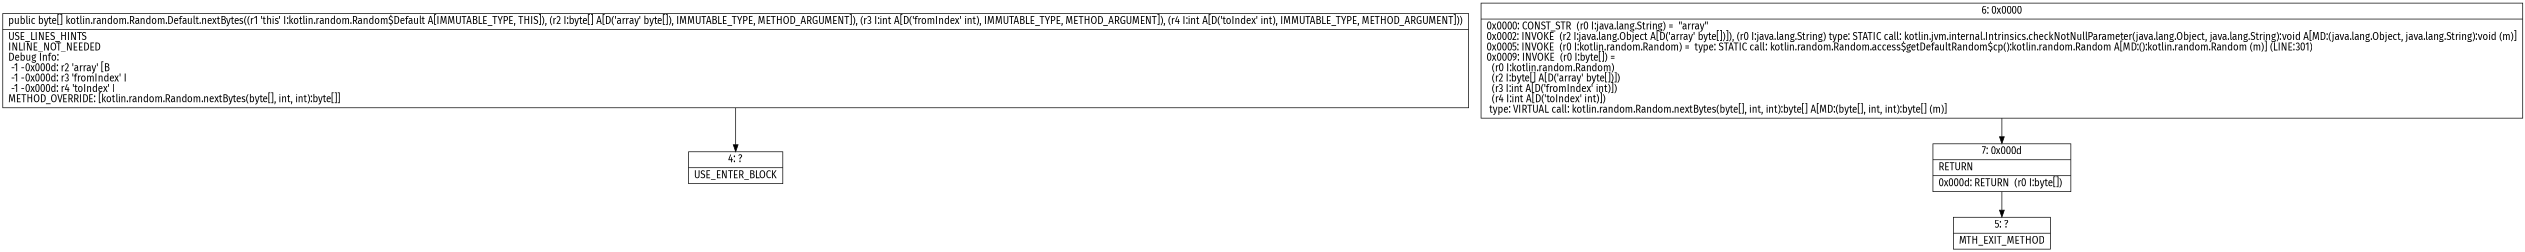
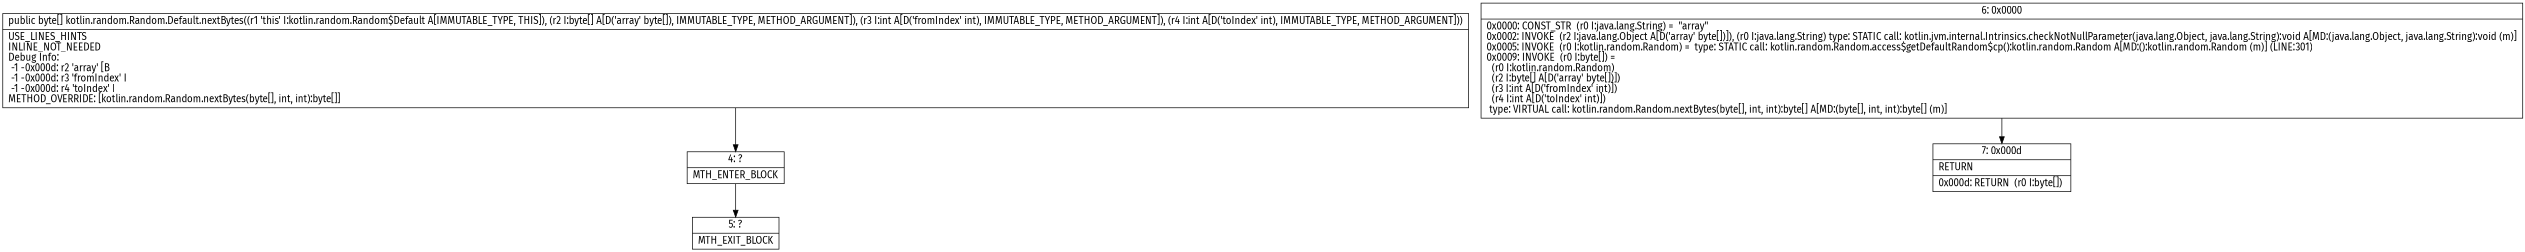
node "4: ?": text "USE_ENTER_BLOCK" -> "MTH_ENTER_BLOCK"
edge "7: 0x000d" -> "5: ?": now "4: ?" -> "5: ?"
node "5: ?": text "MTH_EXIT_METHOD" -> "MTH_EXIT_BLOCK"
